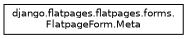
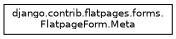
node "django.flatpages.flatpages.forms. FlatpageForm.Meta": label "django.flatpages.flatpages.forms. FlatpageForm.Meta" -> "django.contrib.flatpages.forms. FlatpageForm.Meta"
